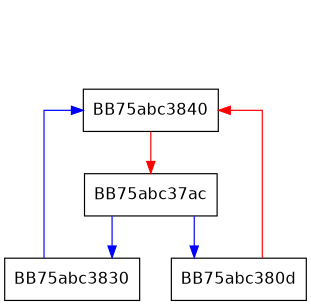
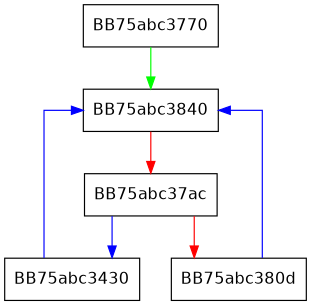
node "BB75abc3770": added
edge "BB75abc380d" -> "BB75abc3840": color red -> blue
edge "BB75abc37ac" -> "BB75abc380d": color blue -> red
node "BB75abc3830": label "BB75abc3830" -> "BB75abc3430"
